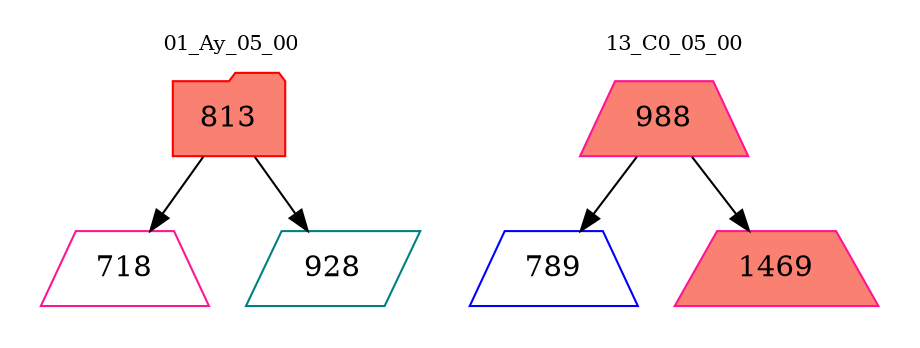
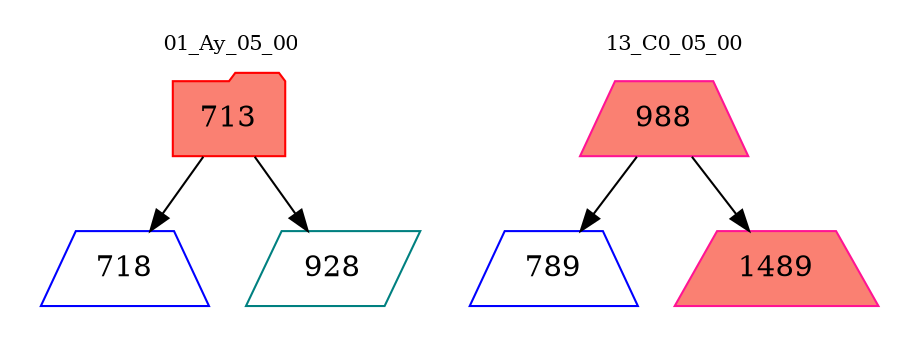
node "813": label "813" -> "713"
node "718": color deeppink -> blue
node "1469": label "1469" -> "1489"
